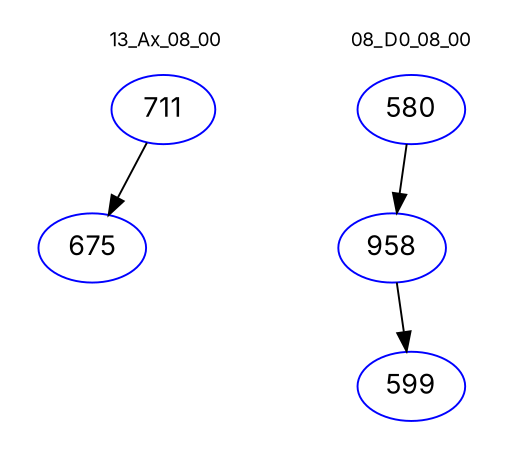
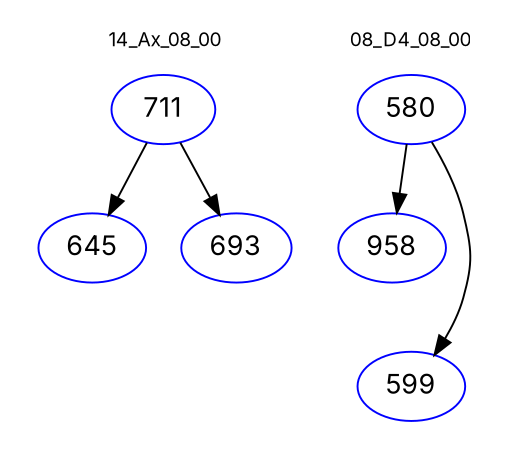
cluster "13_Ax_08_00": label "13_Ax_08_00" -> "14_Ax_08_00"
cluster "08_D0_08_00": label "08_D0_08_00" -> "08_D4_08_00"
node "675": label "675" -> "645"
node "693": added
edge "958" -> "599": now "580" -> "599"
